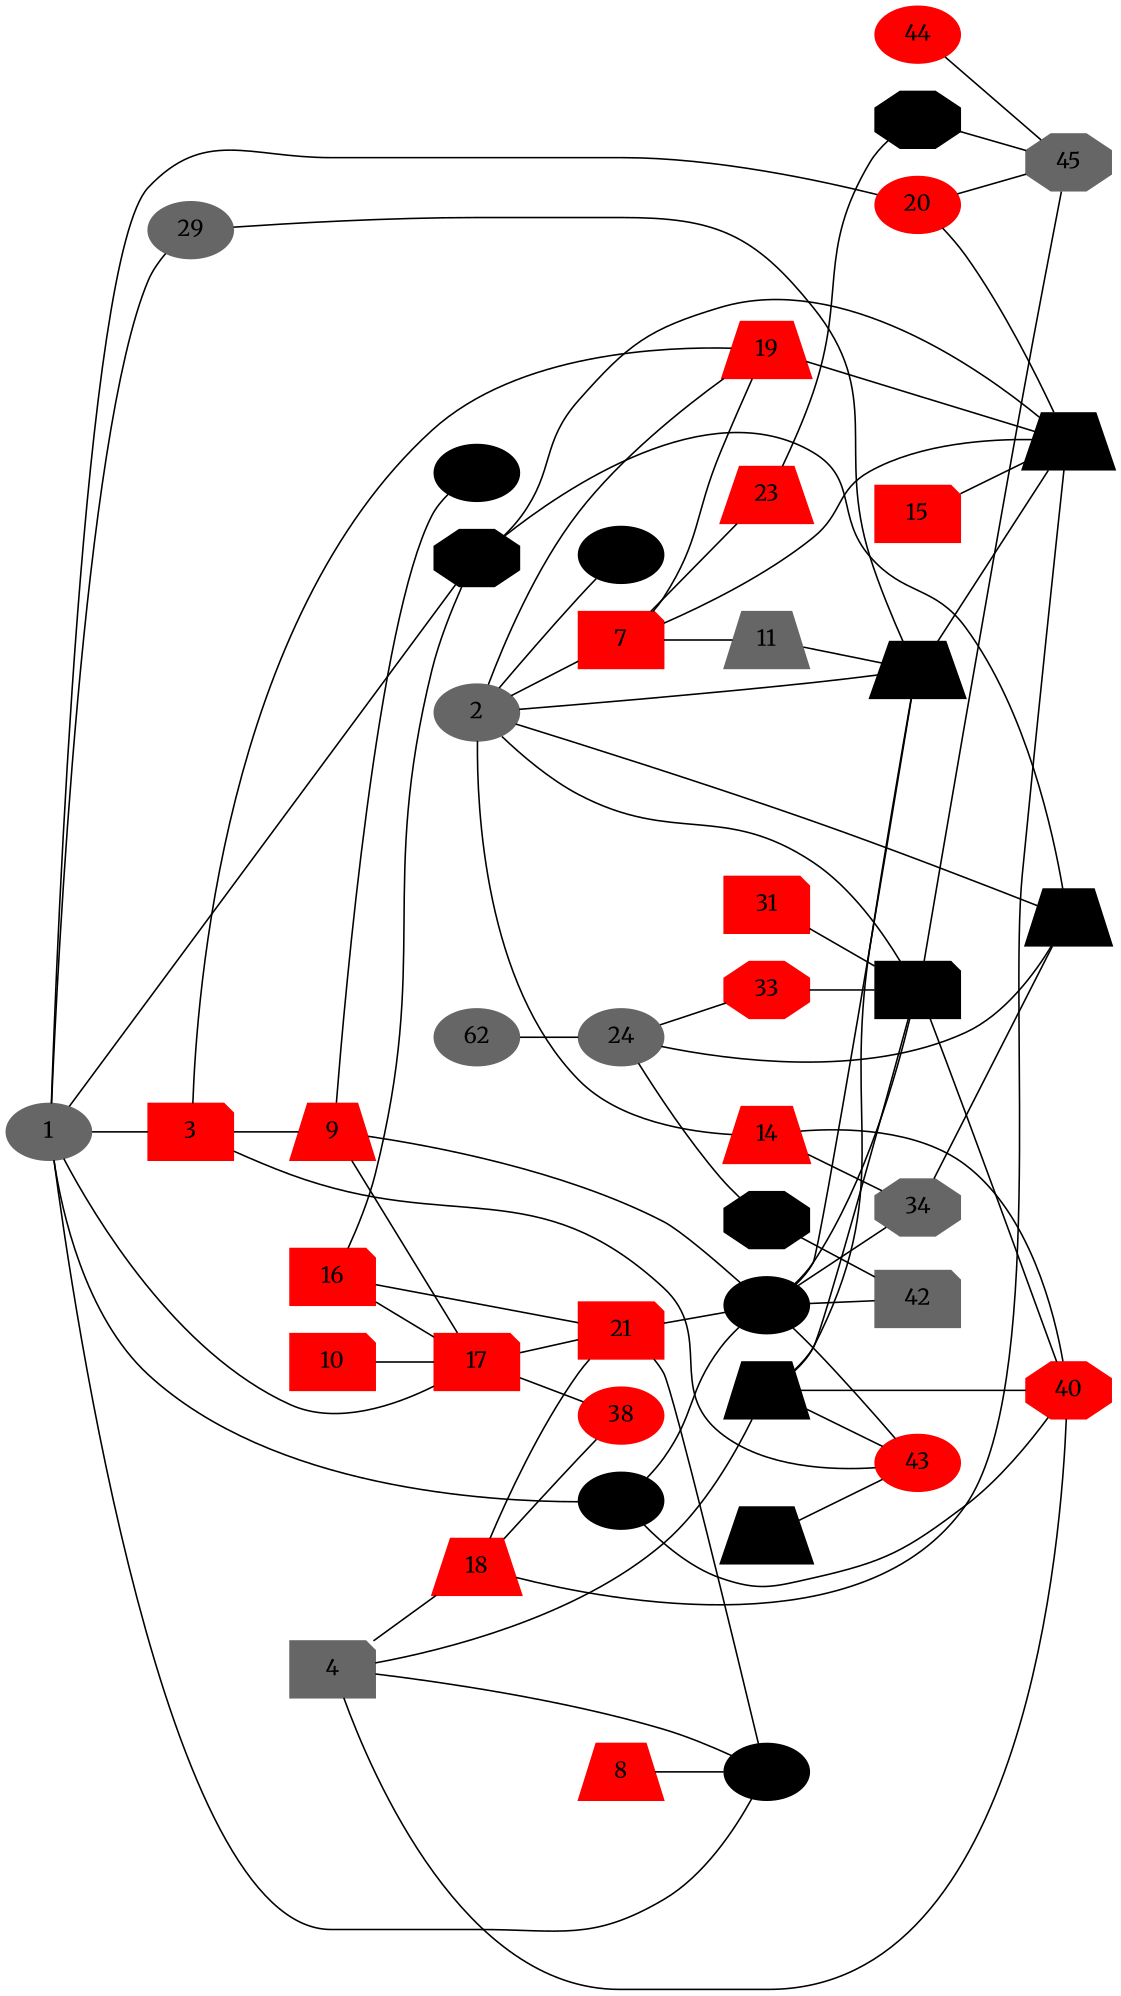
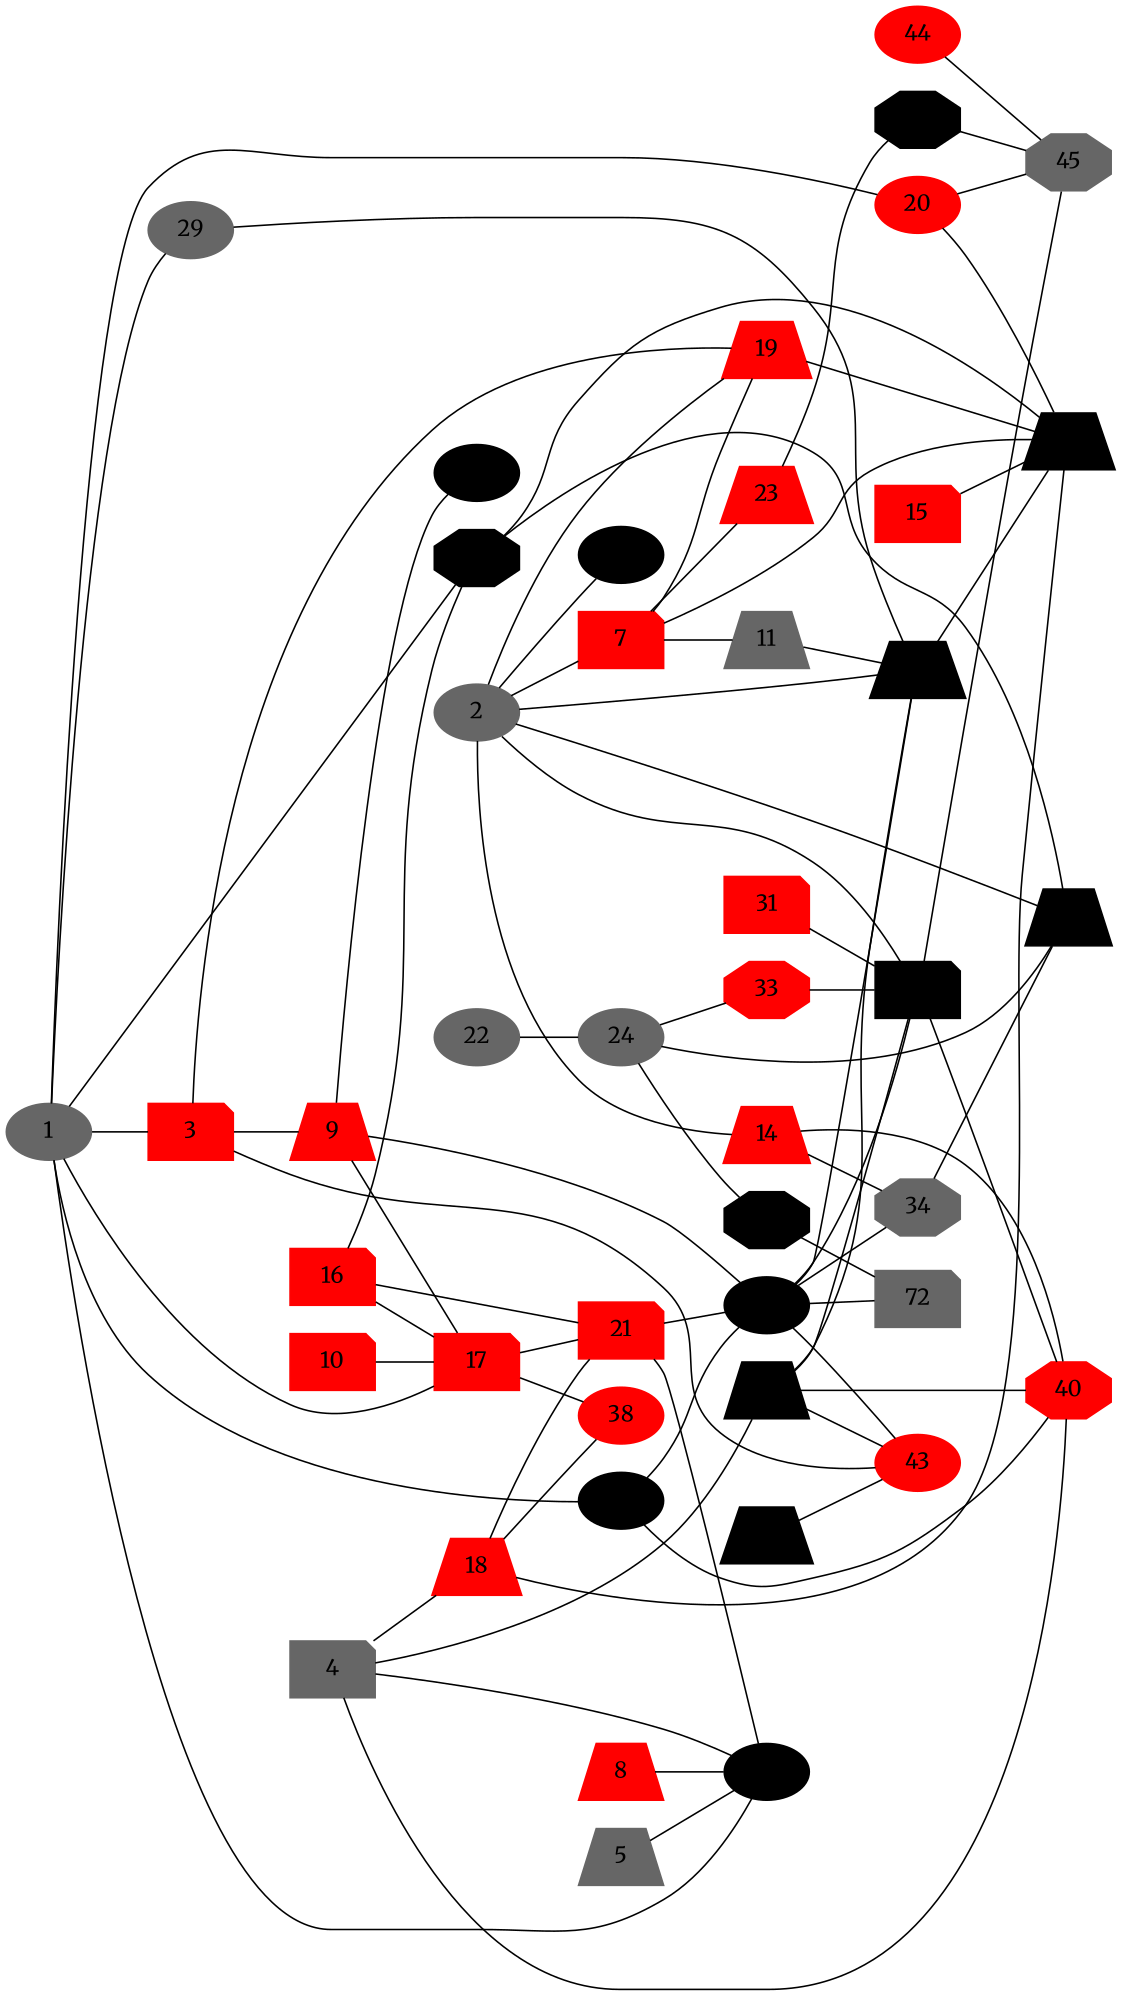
node "62": label "62" -> "22"
node "42": label "42" -> "72"
node "5": added
